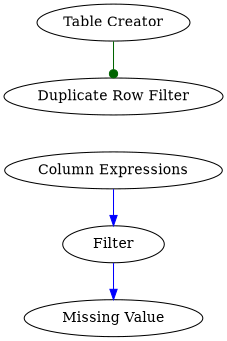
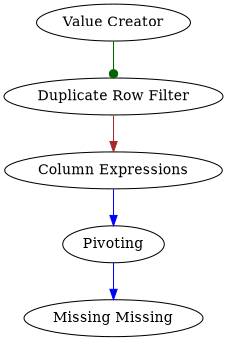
node "Table Creator": label "Table Creator" -> "Value Creator"
edge "Duplicate Row Filter" -> "Column Expressions": added
node "Filter": label "Filter" -> "Pivoting"
node "Missing Value": label "Missing Value" -> "Missing Missing"
